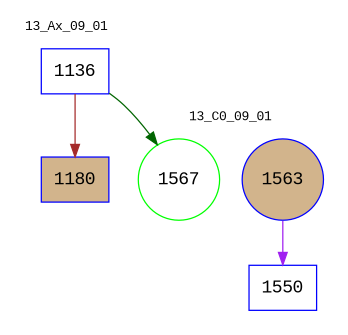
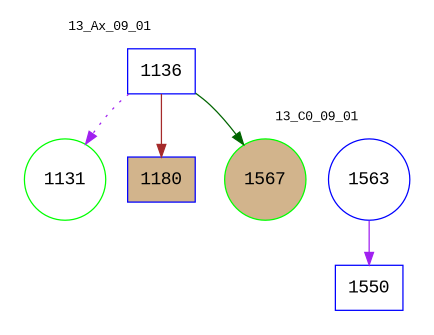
node "1131": added
node "1567": fillcolor white -> tan
node "1563": fillcolor tan -> white
